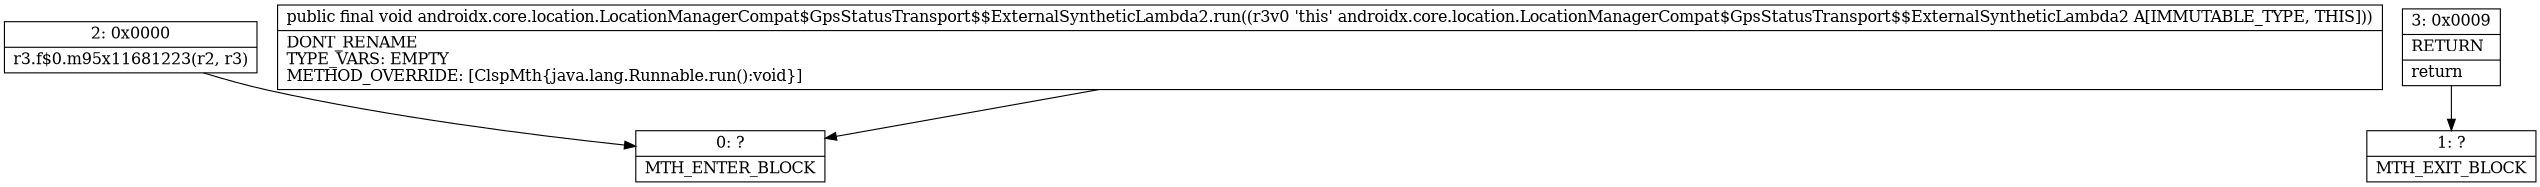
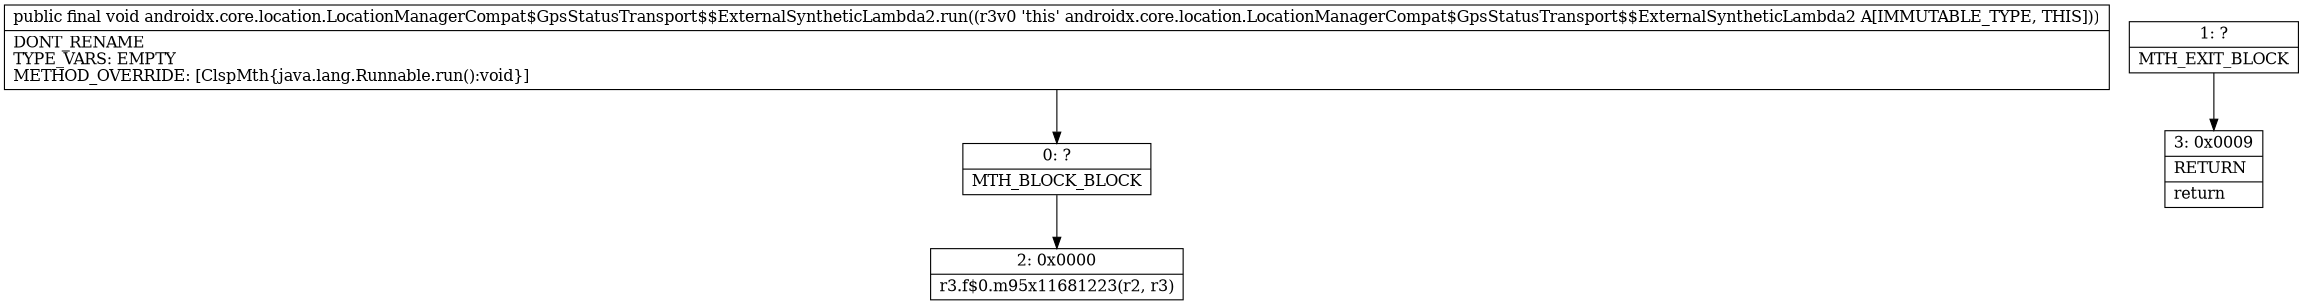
edge "3: 0x0009" -> "1: ?": reversed
edge "2: 0x0000" -> "0: ?": reversed
node "0: ?": text "MTH_ENTER_BLOCK" -> "MTH_BLOCK_BLOCK"
